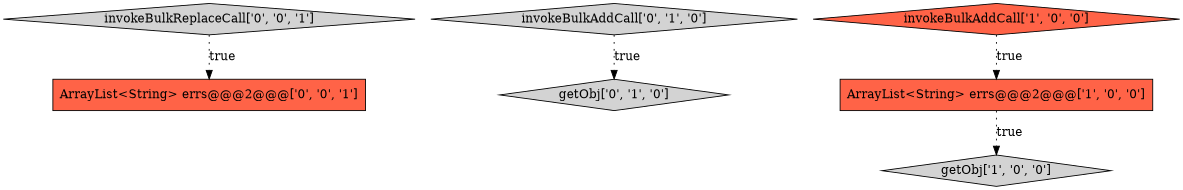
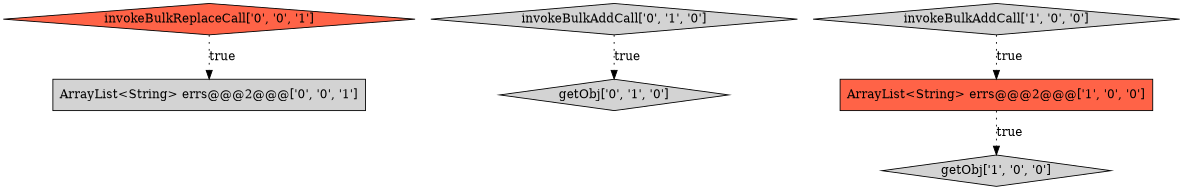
node "invokeBulkReplaceCall['0', '0', '1']": fillcolor lightgray -> tomato
node "invokeBulkAddCall['1', '0', '0']": fillcolor tomato -> lightgray
node "ArrayList<String> errs@@@2@@@['0', '0', '1']": fillcolor tomato -> lightgray
